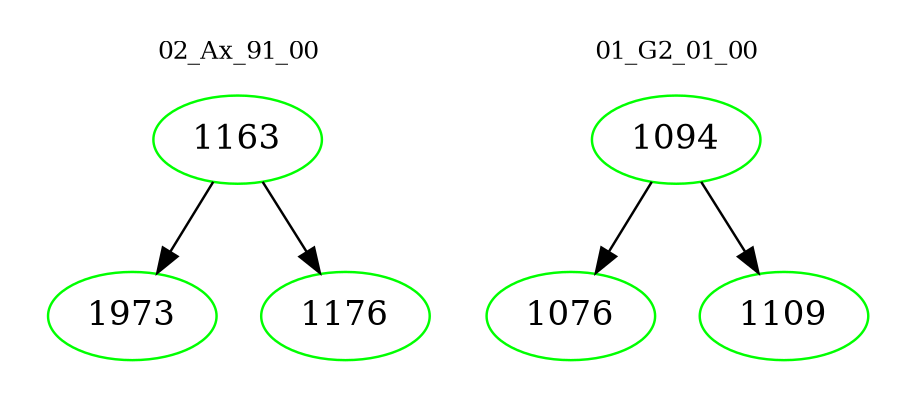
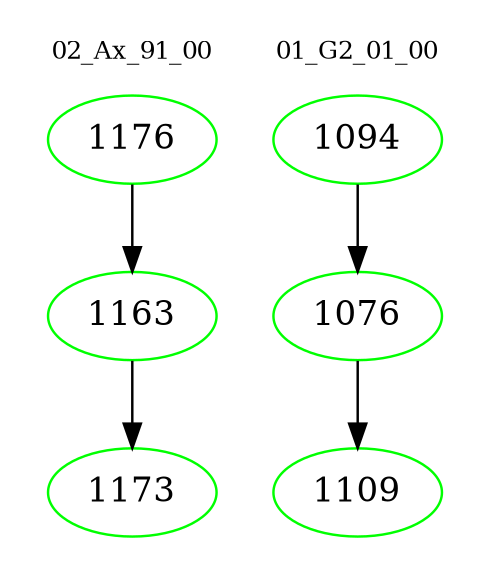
edge "1163" -> "1176": reversed
edge "1094" -> "1109": now "1076" -> "1109"
node "1973": label "1973" -> "1173"
